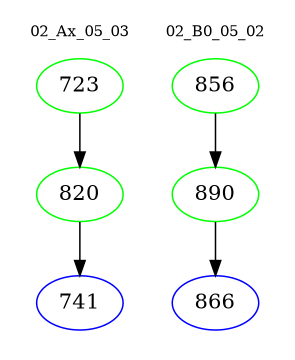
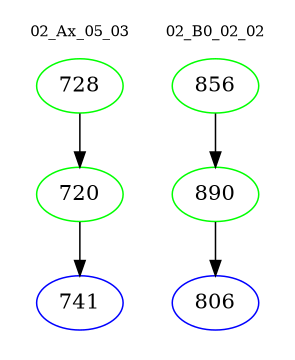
cluster "02_B0_05_02": label "02_B0_05_02" -> "02_B0_02_02"
node "723": label "723" -> "728"
node "820": label "820" -> "720"
node "866": label "866" -> "806"
